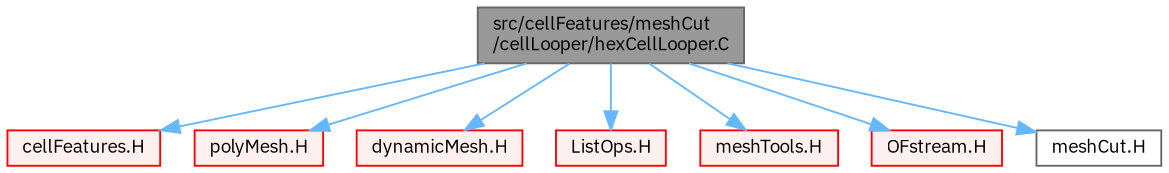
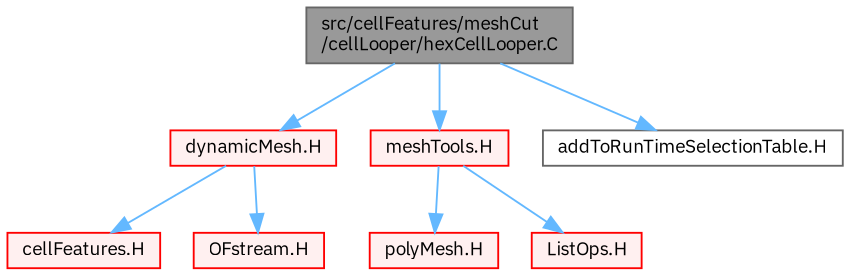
edge "src/cellFeatures/meshCut /cellLooper/hexCellLooper.C" -> "ListOps.H": now "meshTools.H" -> "ListOps.H"
edge "src/cellFeatures/meshCut /cellLooper/hexCellLooper.C" -> "polyMesh.H": now "meshTools.H" -> "polyMesh.H"
edge "src/cellFeatures/meshCut /cellLooper/hexCellLooper.C" -> "OFstream.H": now "dynamicMesh.H" -> "OFstream.H"
edge "src/cellFeatures/meshCut /cellLooper/hexCellLooper.C" -> "cellFeatures.H": now "dynamicMesh.H" -> "cellFeatures.H"
node "meshCut.H": label "meshCut.H" -> "addToRunTimeSelectionTable.H"
